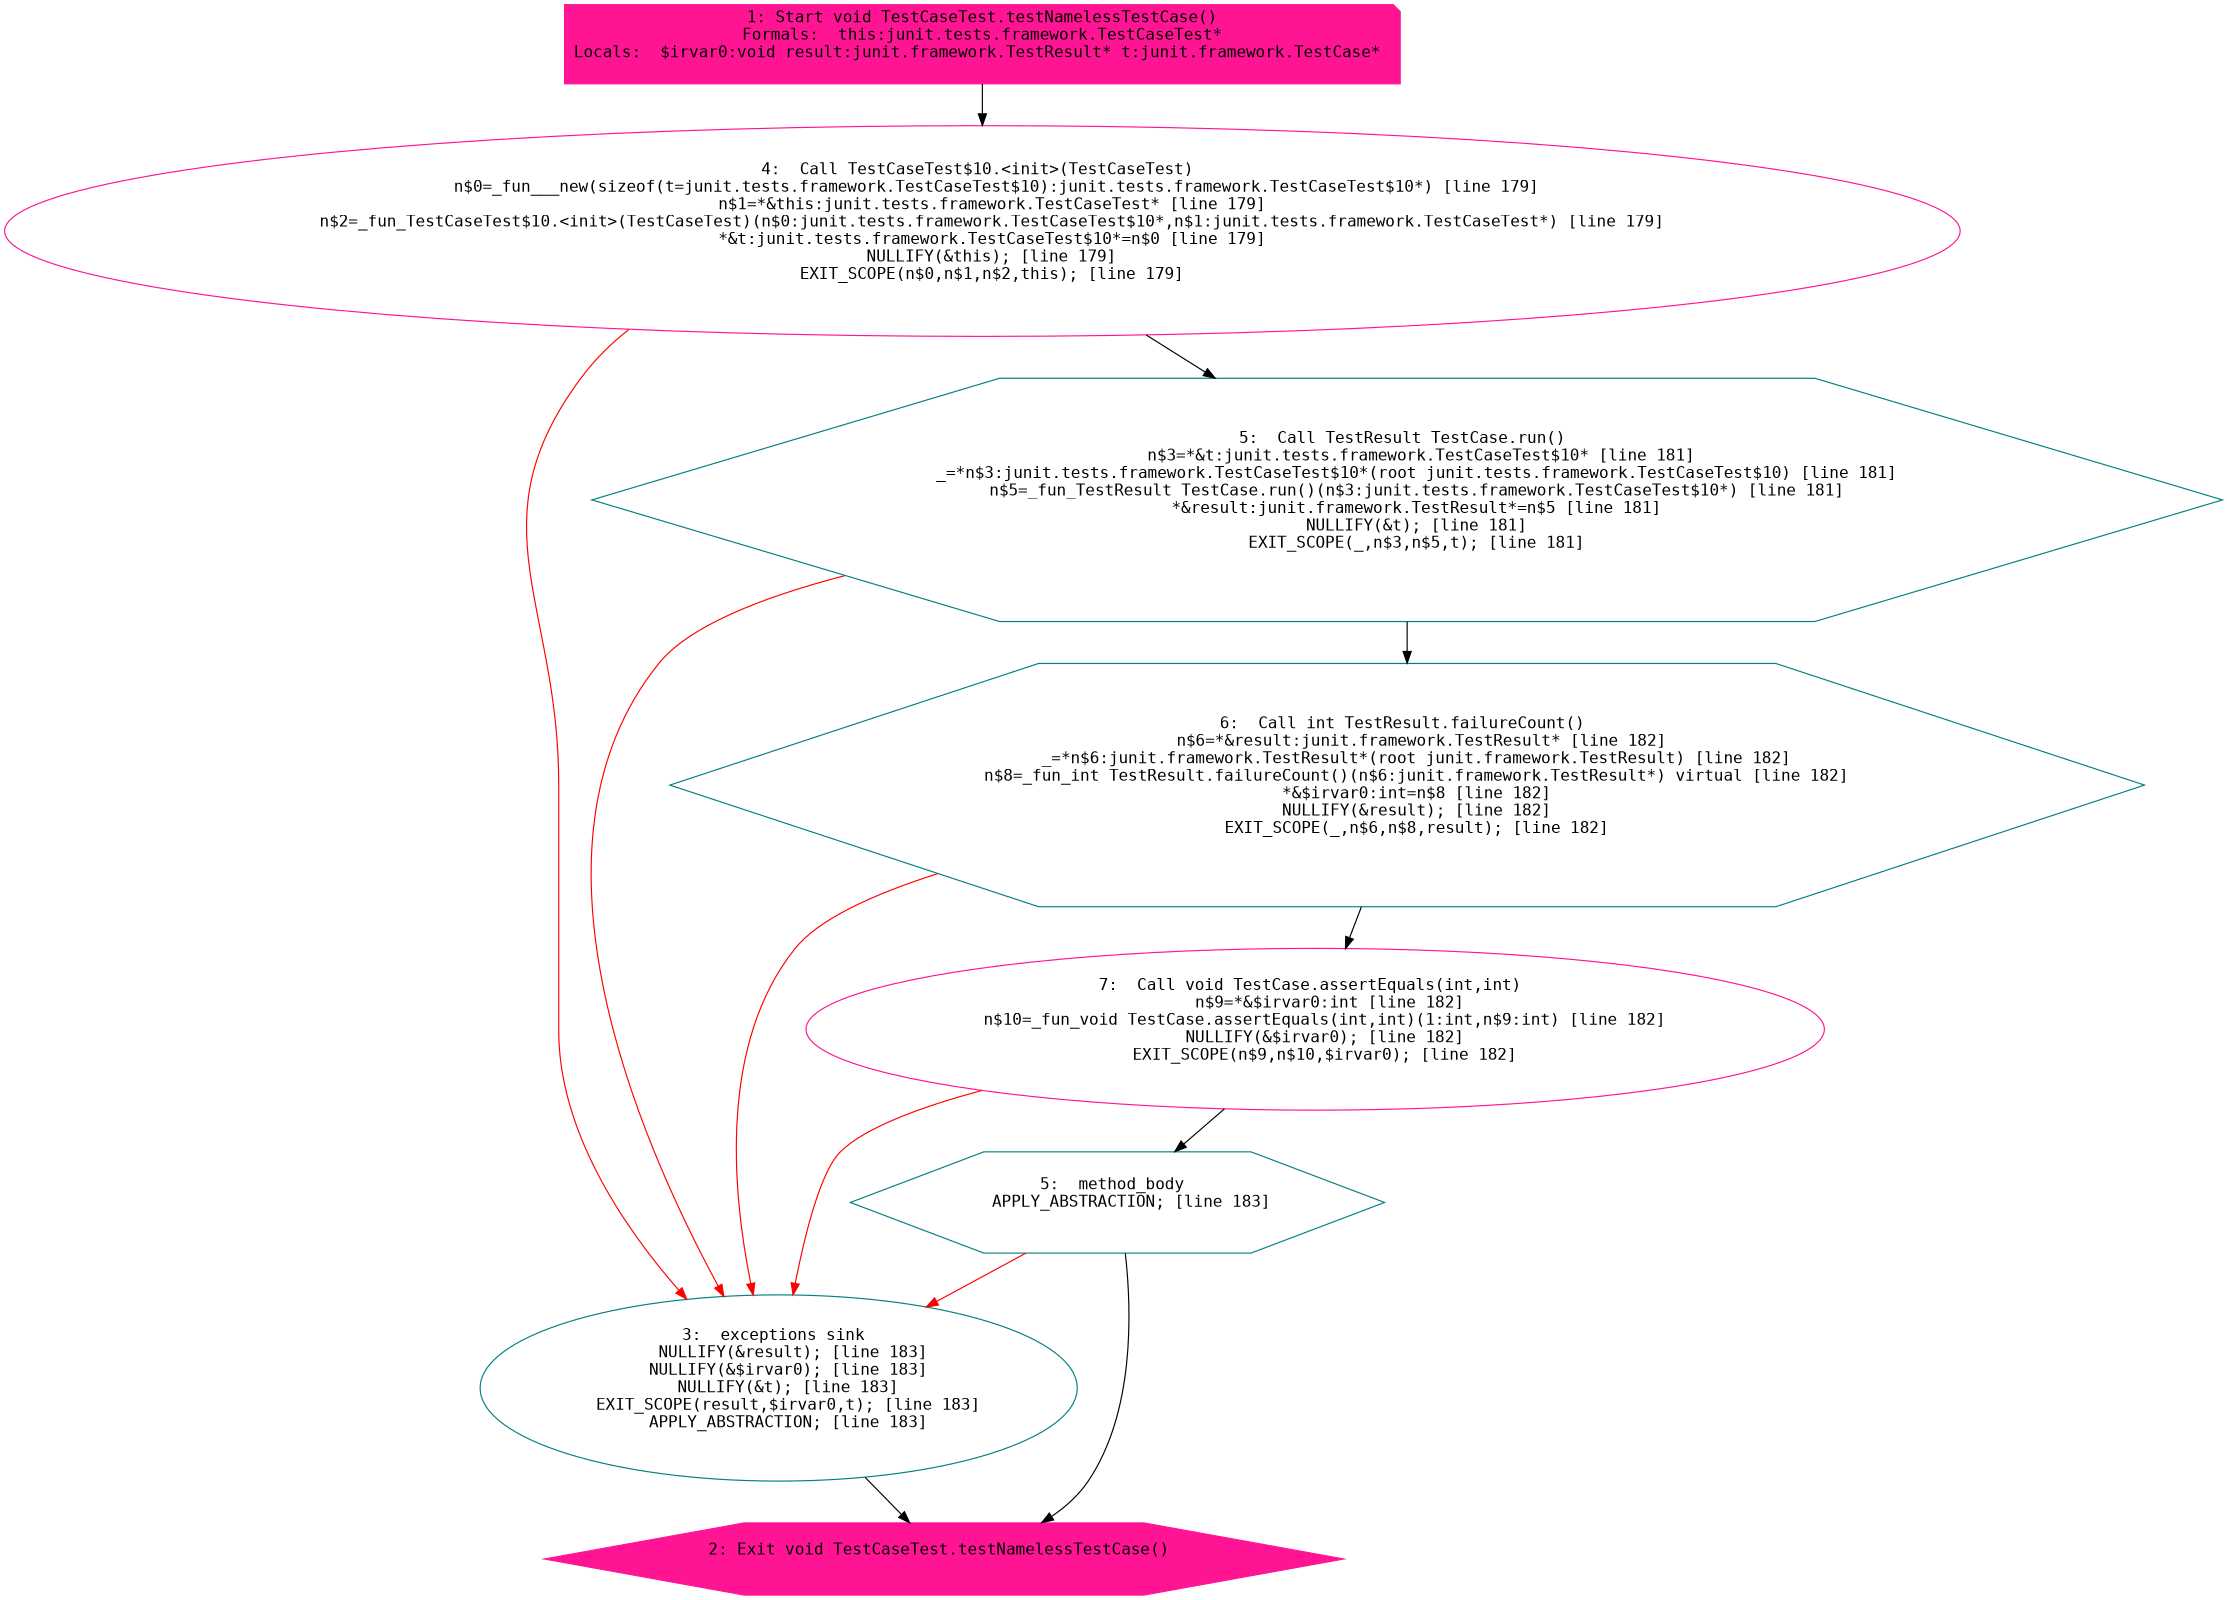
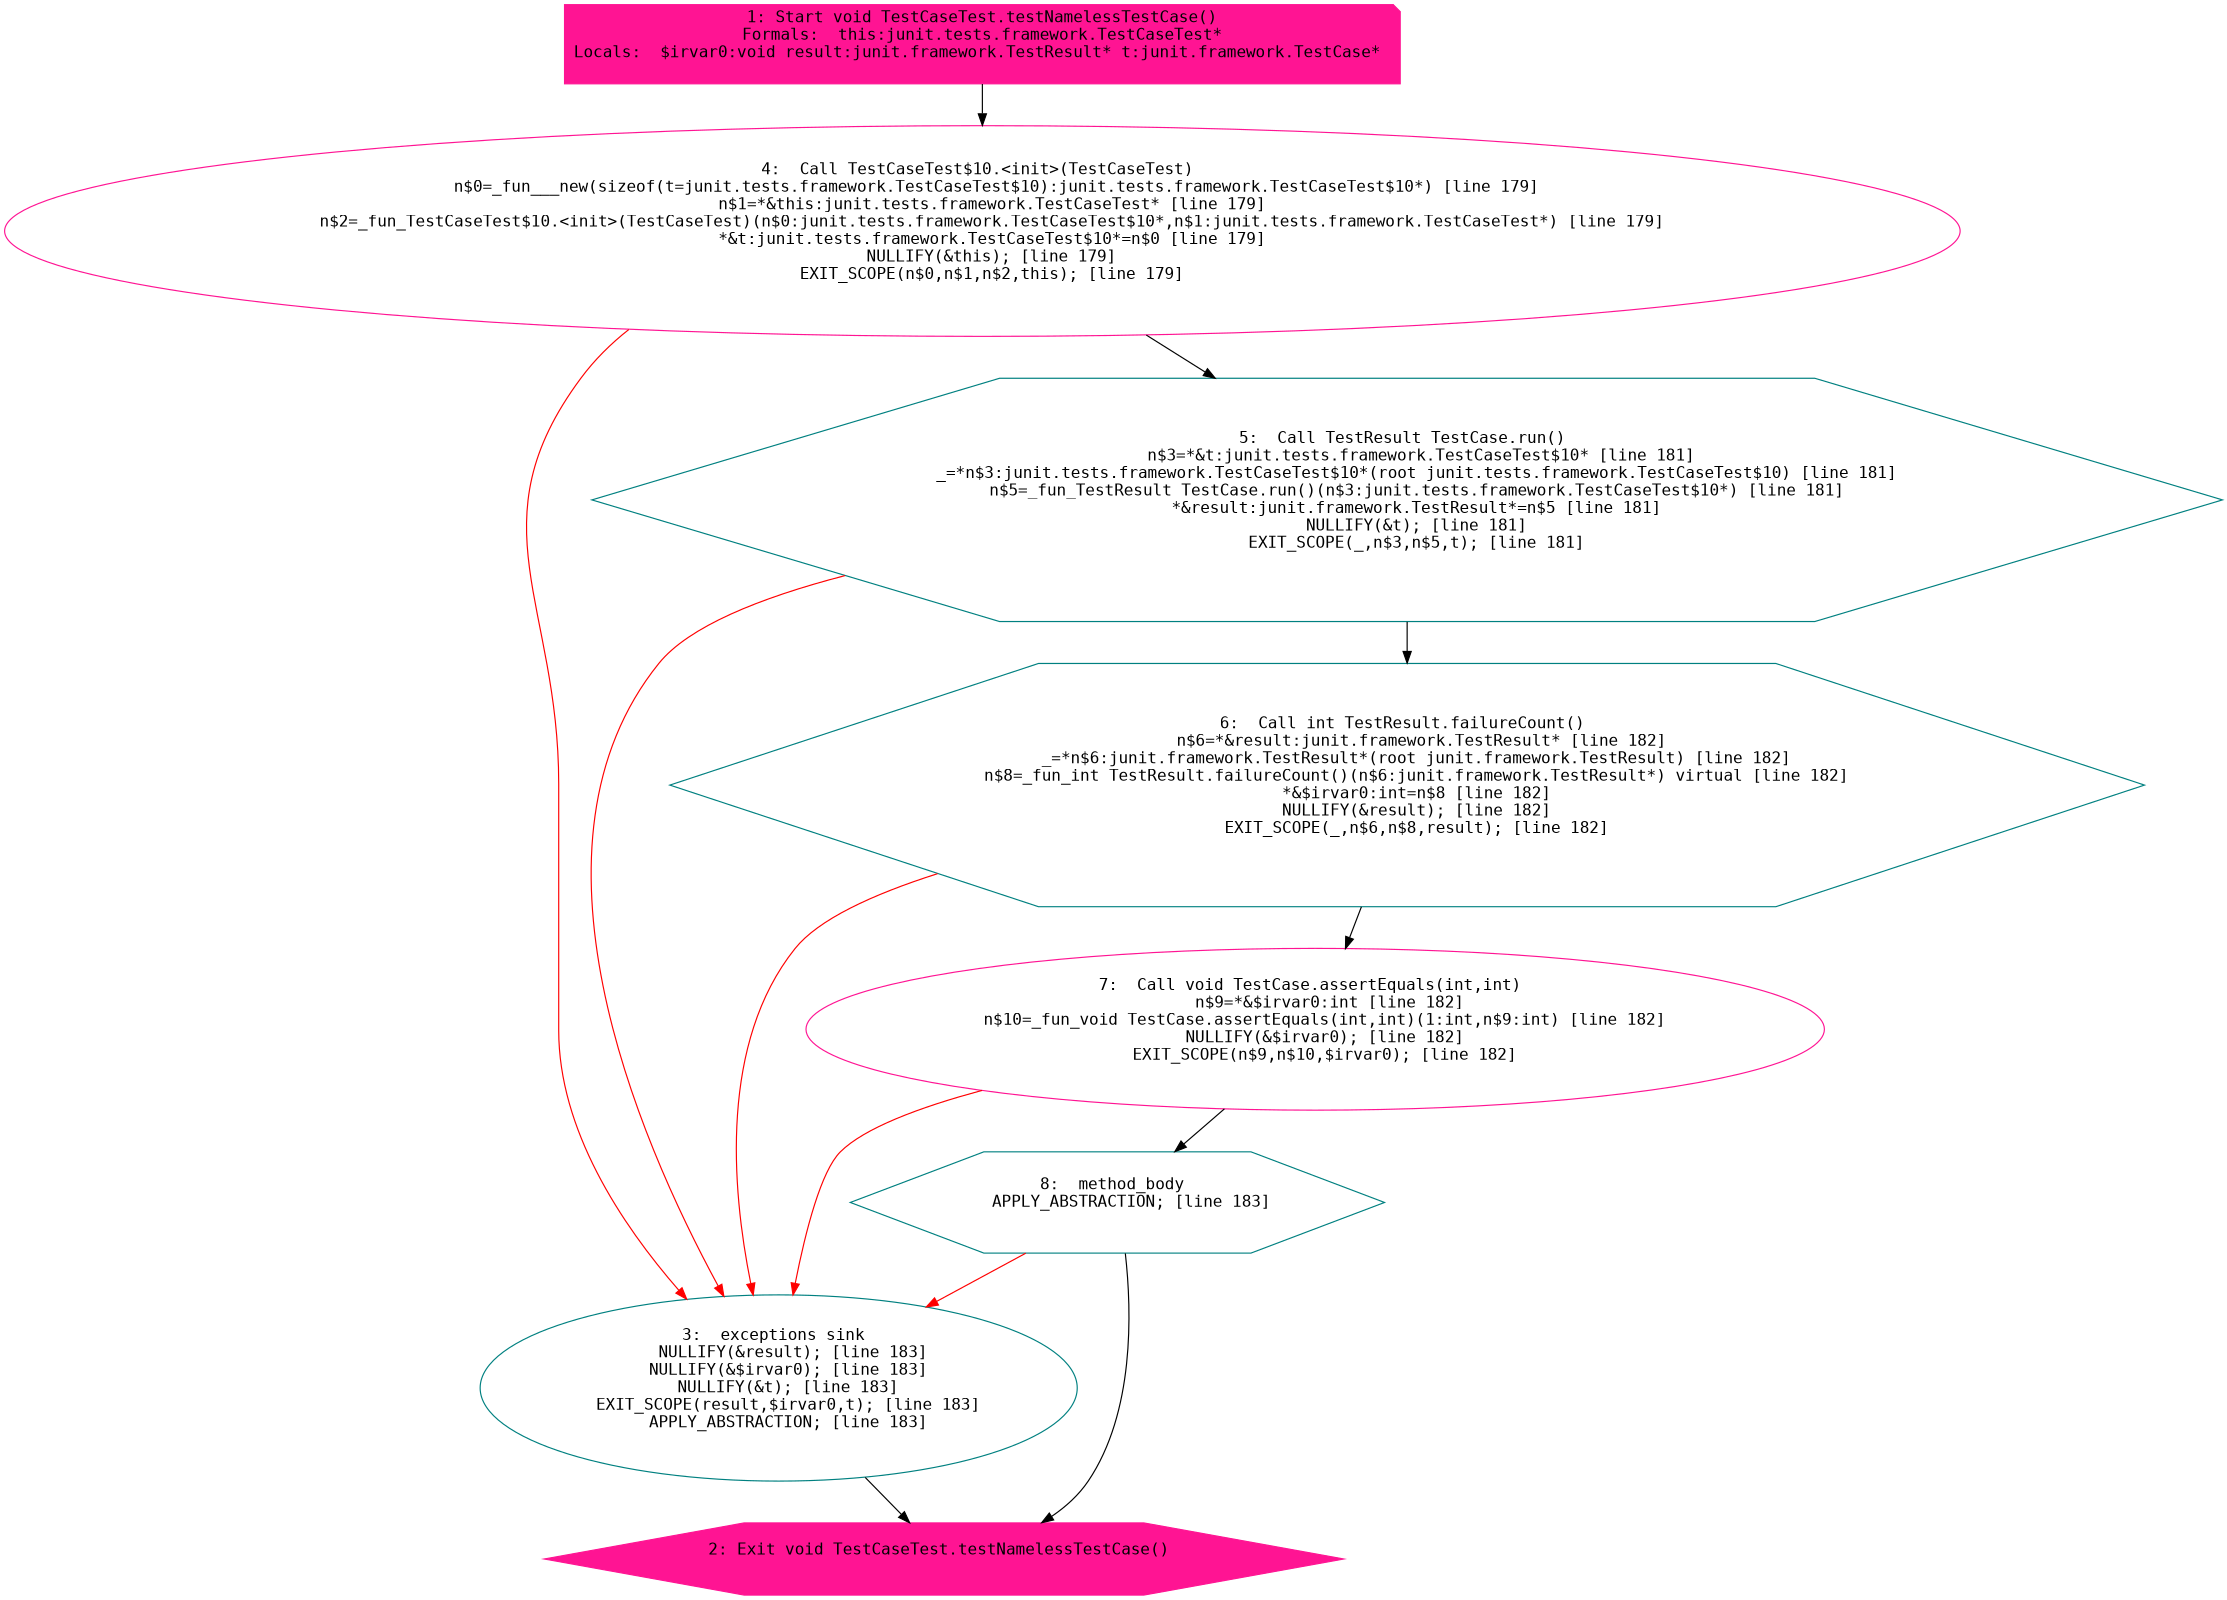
node "5:  method_body APPLY_ABSTRACTION; [line 183]": label "5:  method_body APPLY_ABSTRACTION; [line 183]" -> "8:  method_body APPLY_ABSTRACTION; [line 183]"
